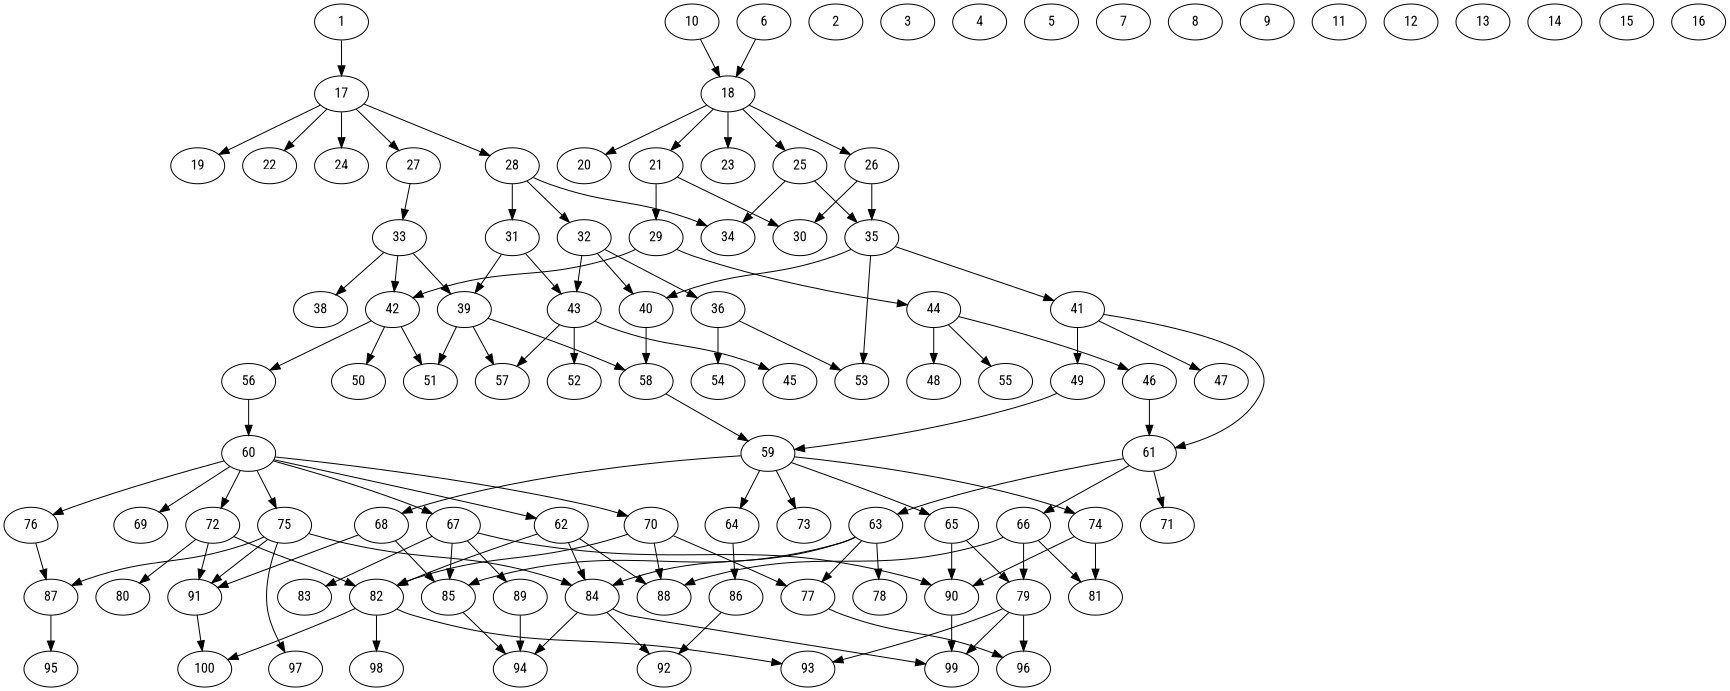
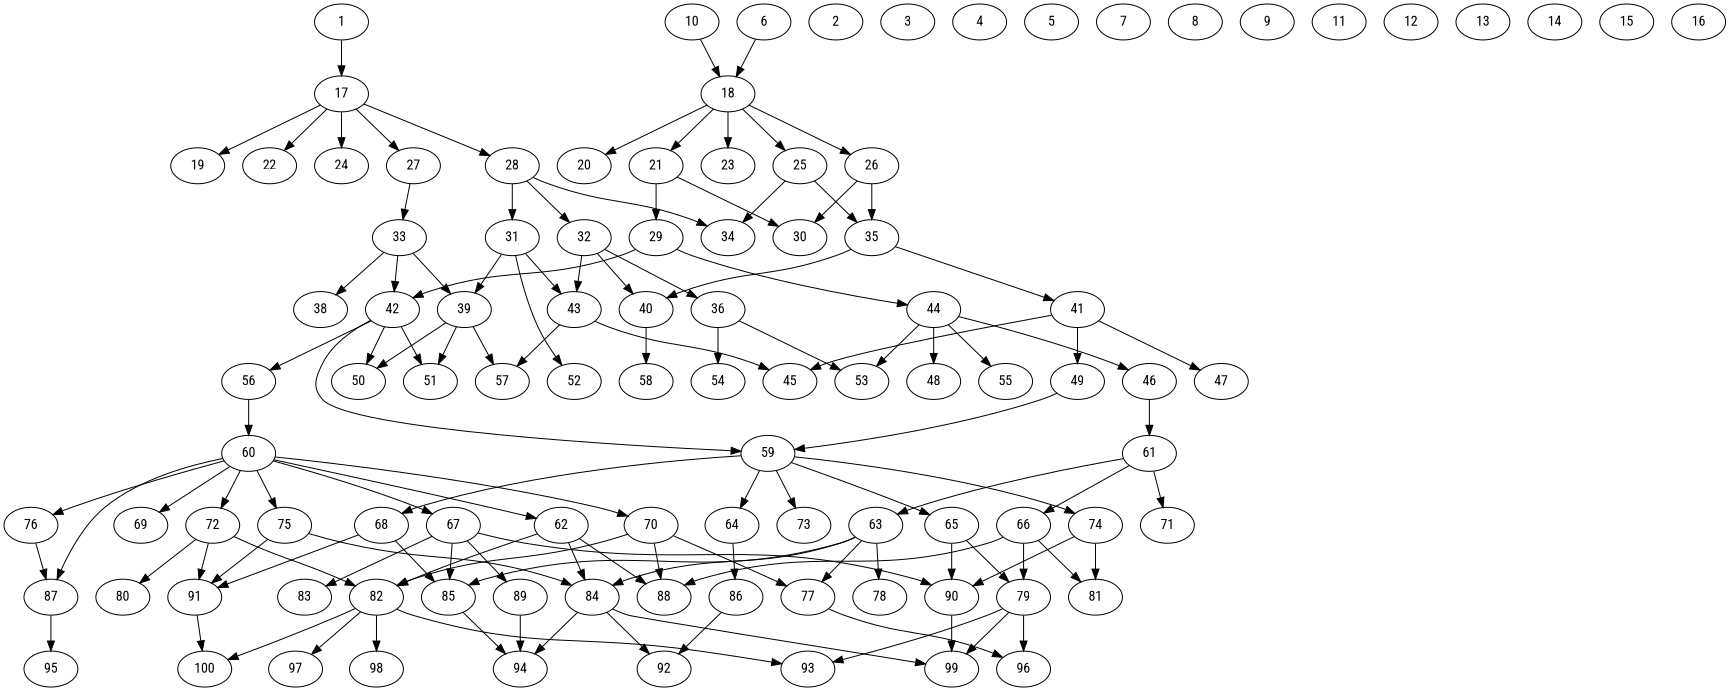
edge "35" -> "53": now "44" -> "53"
edge "39" -> "58": now "39" -> "50"
edge "43" -> "52": now "31" -> "52"
edge "41" -> "61": now "41" -> "45"
edge "58" -> "59": now "42" -> "59"
edge "75" -> "87": now "60" -> "87"
edge "75" -> "97": now "82" -> "97"
